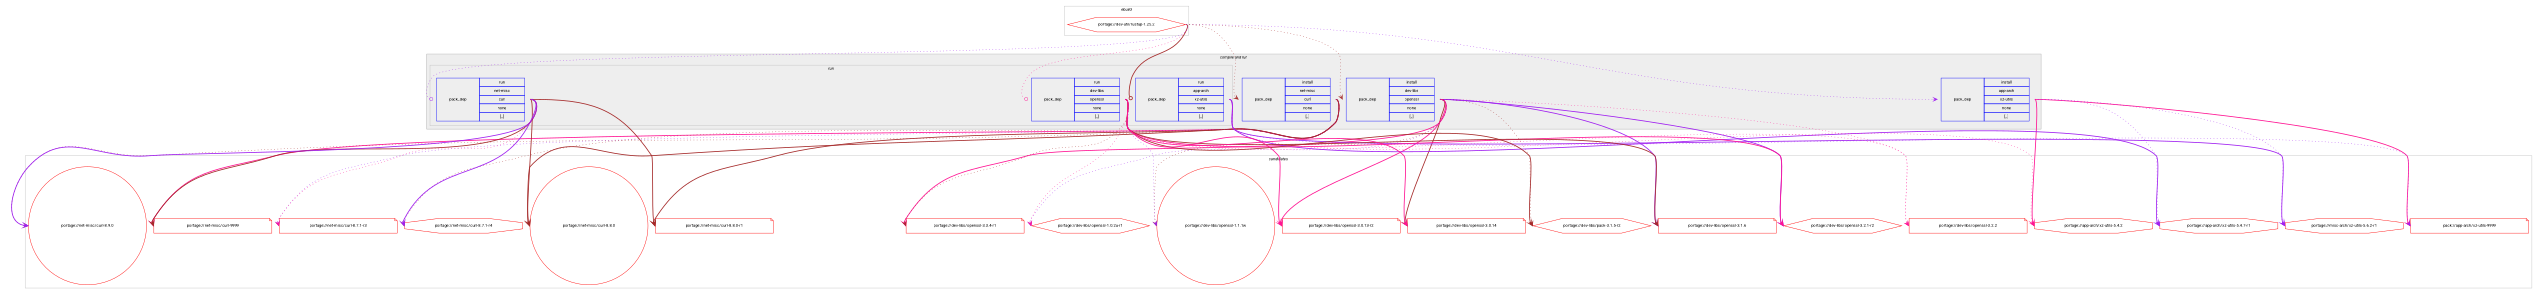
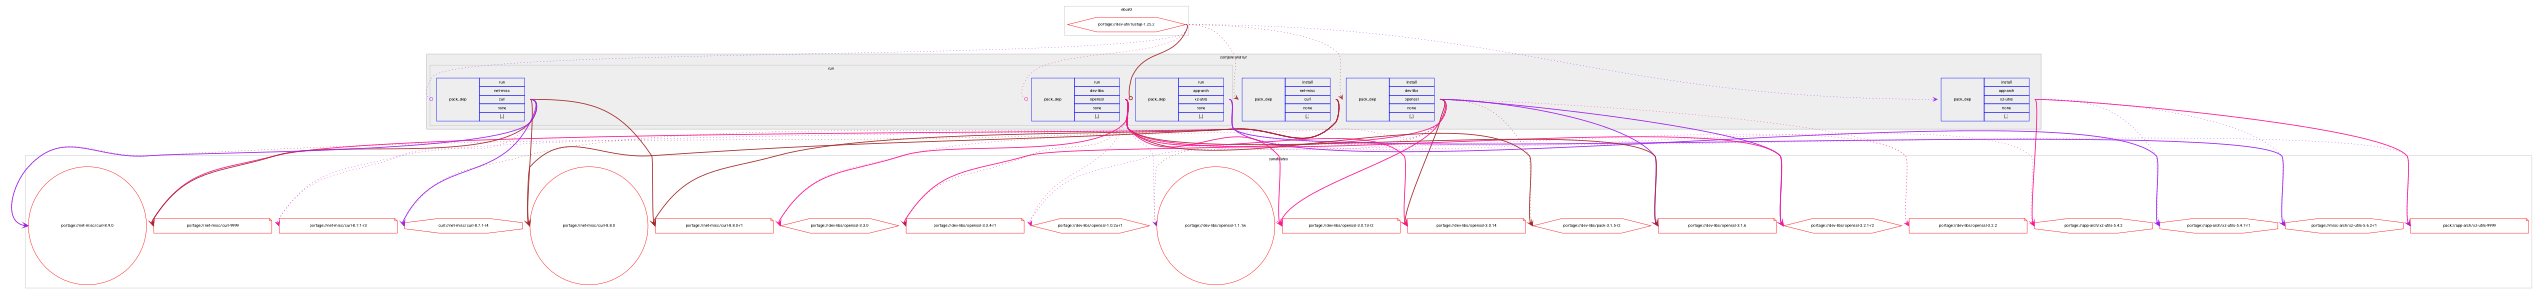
node "portage://net-misc/curl-8.7.1-r4": label "portage://net-misc/curl-8.7.1-r4" -> "curl://net-misc/curl-8.7.1-r4"
node "portage://dev-libs/openssl-3.3.0": added
